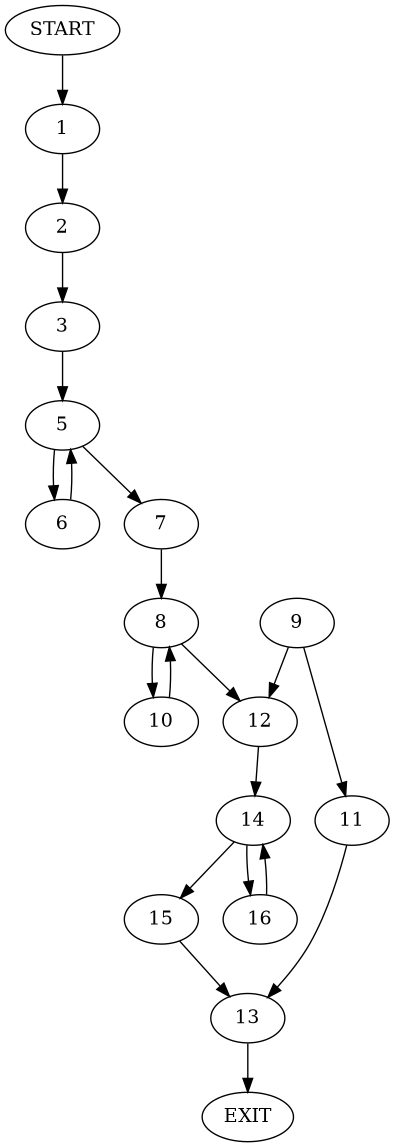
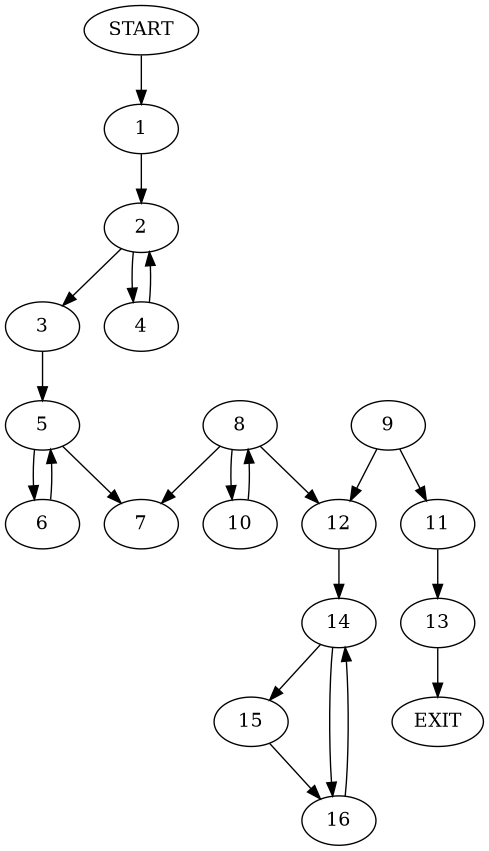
node "4": added
edge "7" -> "8": reversed
edge "15" -> "13": now "15" -> "16"
